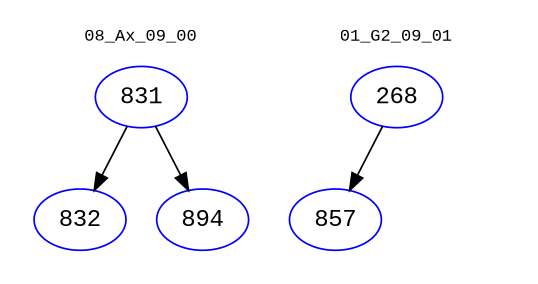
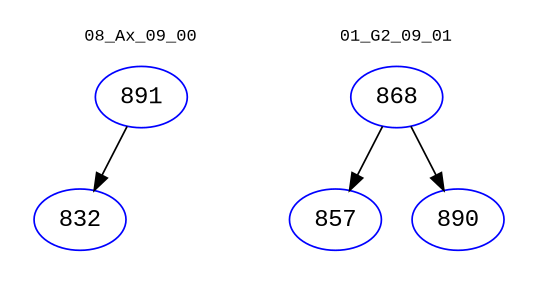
node "831": label "831" -> "891"
node "268": label "268" -> "868"
node "894": removed
node "890": added
